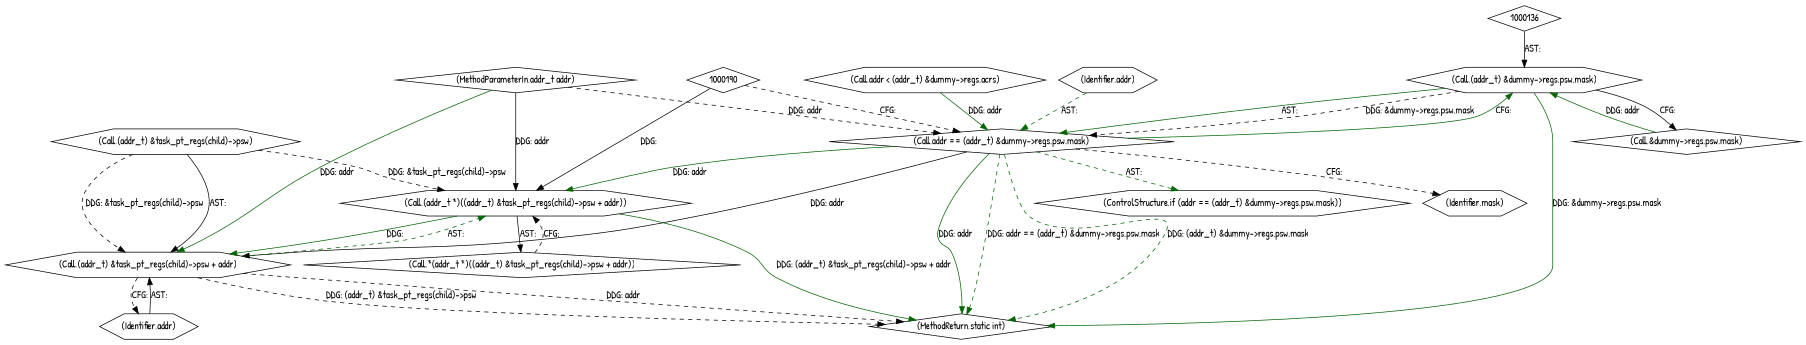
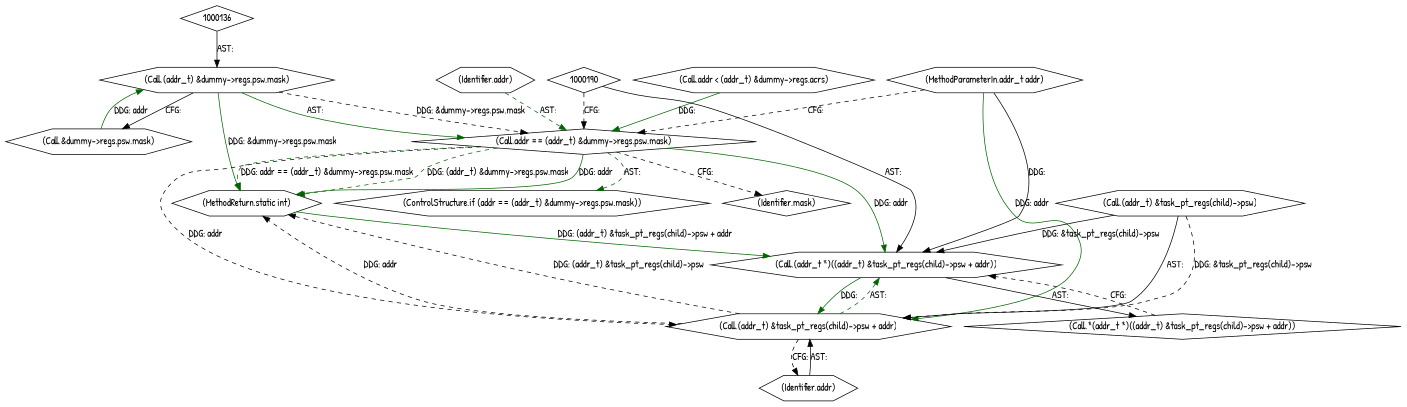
node "(MethodParameterIn,addr_t addr)": shape diamond -> hexagon
edge "(MethodParameterIn,addr_t addr)" -> "(Call,addr == (addr_t) &dummy->regs.psw.mask)": label "DDG: addr" -> "CFG: "
edge "(Call,addr < (addr_t) &dummy->regs.acrs)" -> "(Call,addr == (addr_t) &dummy->regs.psw.mask)": label "DDG: addr" -> "DDG: "
edge "(Call,addr == (addr_t) &dummy->regs.psw.mask)" -> "(Call,(addr_t) &dummy->regs.psw.mask)": removed, label "CFG:"
edge "(MethodParameterIn,addr_t addr)" -> "(Call,(addr_t *)((addr_t) &task_pt_regs(child)->psw + addr))": label "DDG: addr" -> "DDG: "
edge "1000190" -> "(Call,(addr_t *)((addr_t) &task_pt_regs(child)->psw + addr))": label "DDG: " -> "AST: "
node "(Call,&dummy->regs.psw.mask)": shape diamond -> hexagon
edge "(Call,(addr_t) &task_pt_regs(child)->psw)" -> "(Call,(addr_t *)((addr_t) &task_pt_regs(child)->psw + addr))": style dashed -> solid
node "(Identifier,mask)": shape hexagon -> diamond
edge "(Call,addr == (addr_t) &dummy->regs.psw.mask)" -> "(Call,(addr_t) &task_pt_regs(child)->psw + addr)": style solid -> dashed
edge "(Call,(addr_t *)((addr_t) &task_pt_regs(child)->psw + addr))" -> "(MethodReturn,static int)": reversed
node "(MethodReturn,static int)": shape diamond -> hexagon
